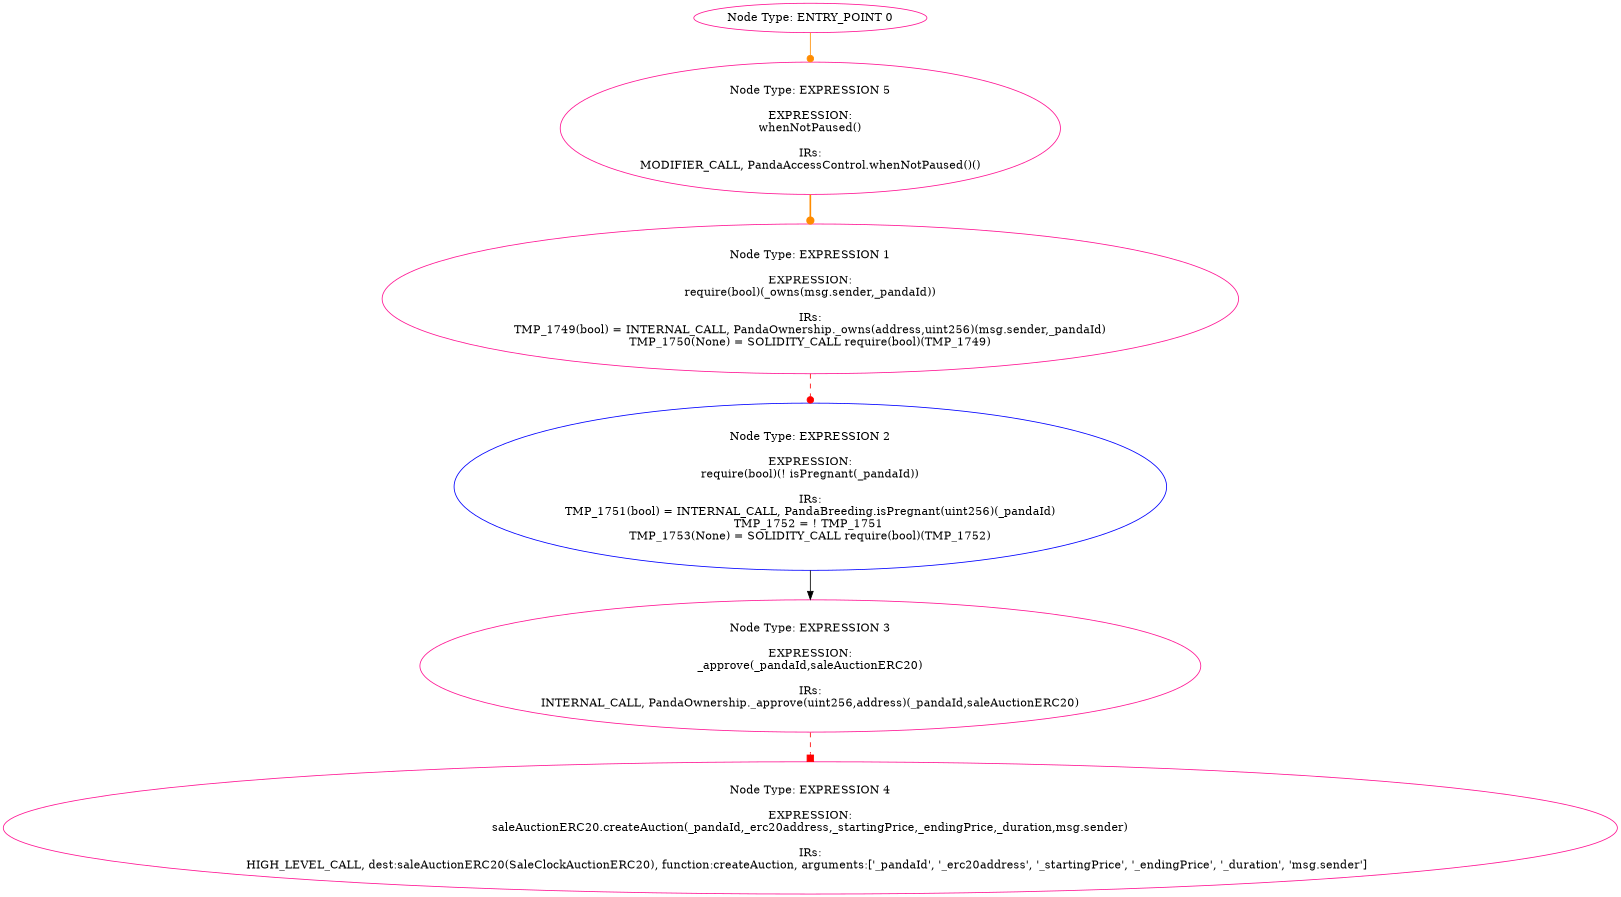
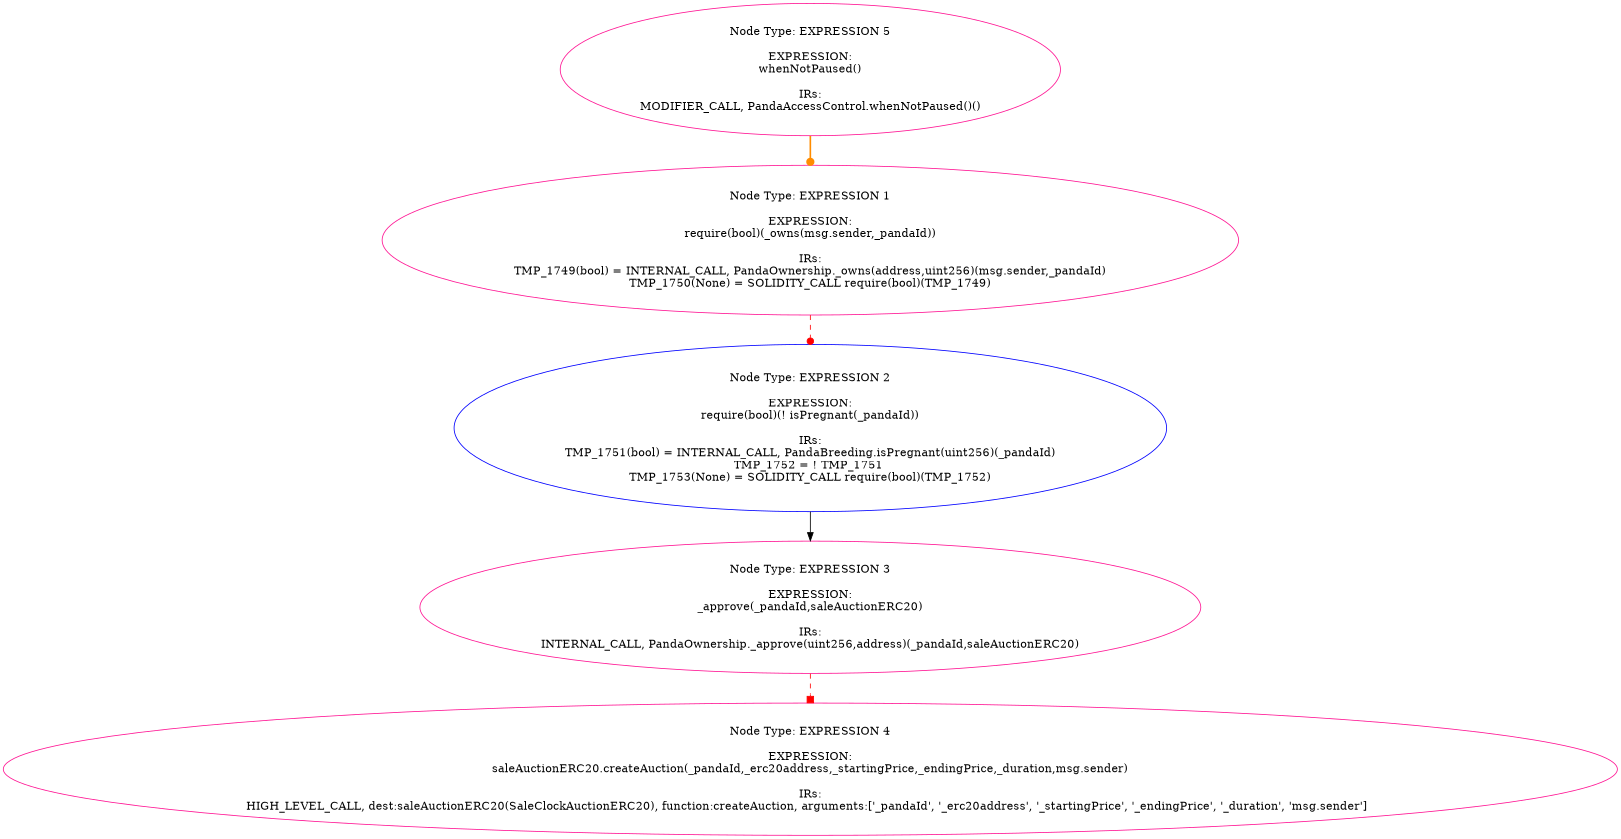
node "Node Type: ENTRY_POINT 0": removed
